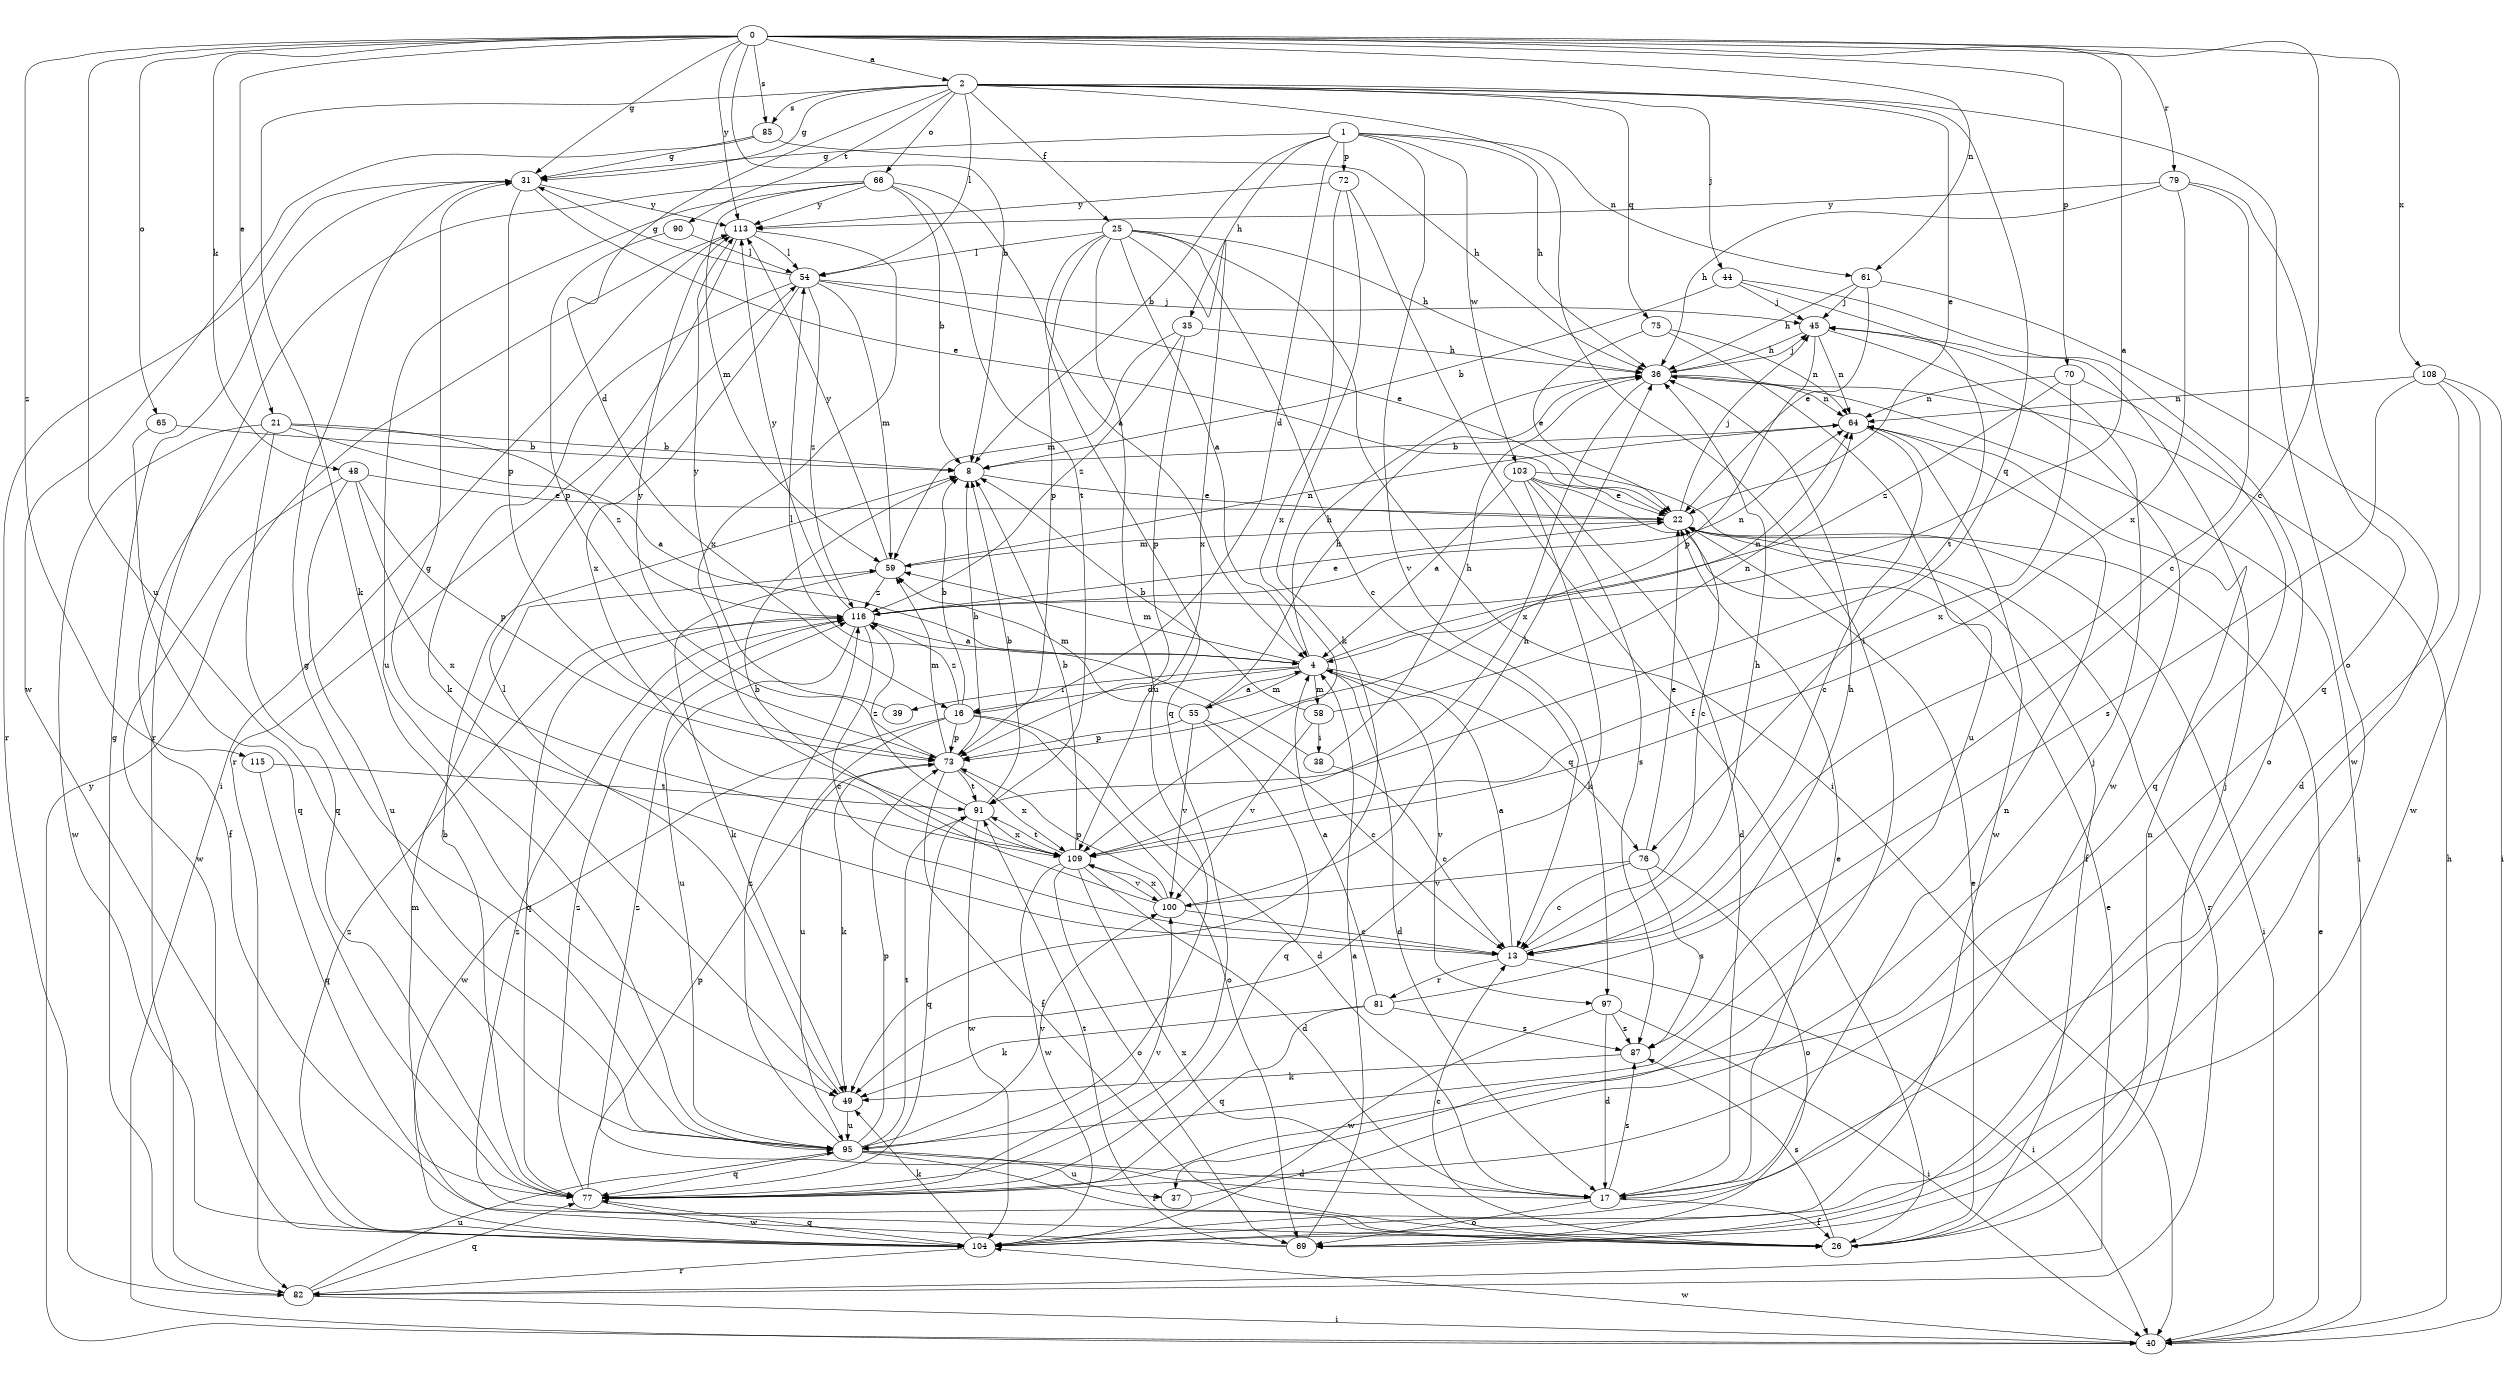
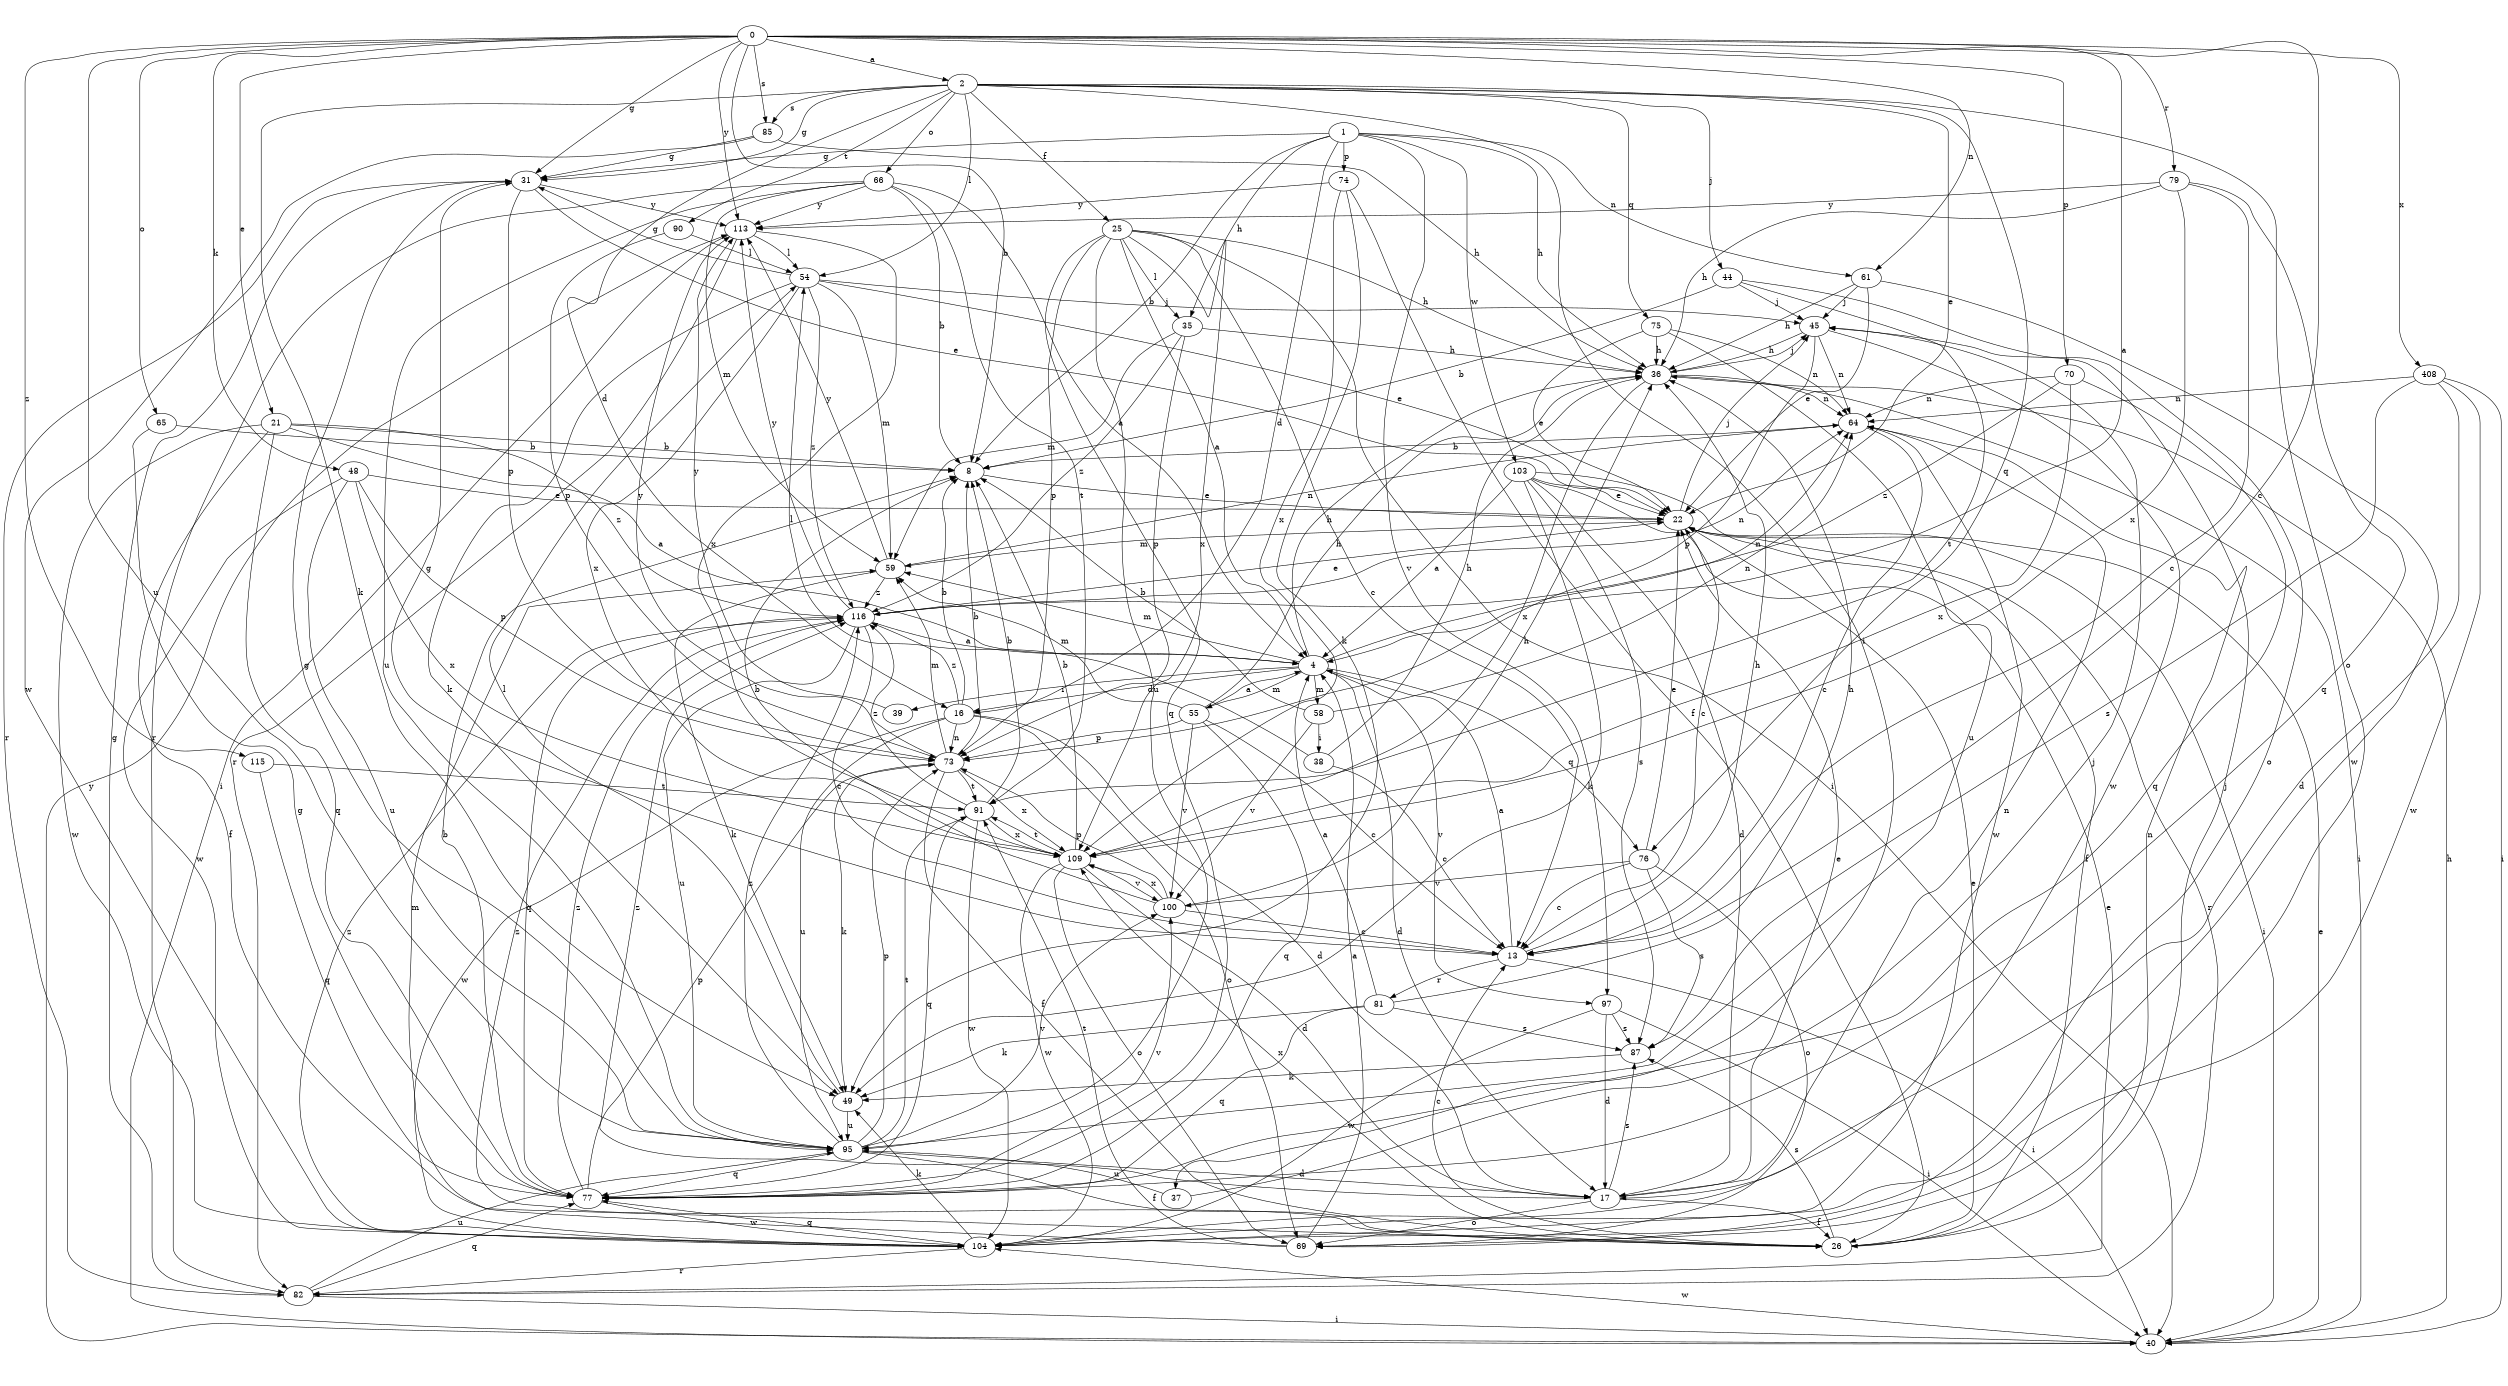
node "72": label "72" -> "74"
edge "25" -> "54": now "25" -> "35"
edge "75" -> "36": added, label "h"
node "108": label "108" -> "408"
edge "16" -> "73": label "p" -> "n"
edge "65" -> "77": label "q" -> "g"
edge "95" -> "37": reversed
edge "109" -> "26": reversed
